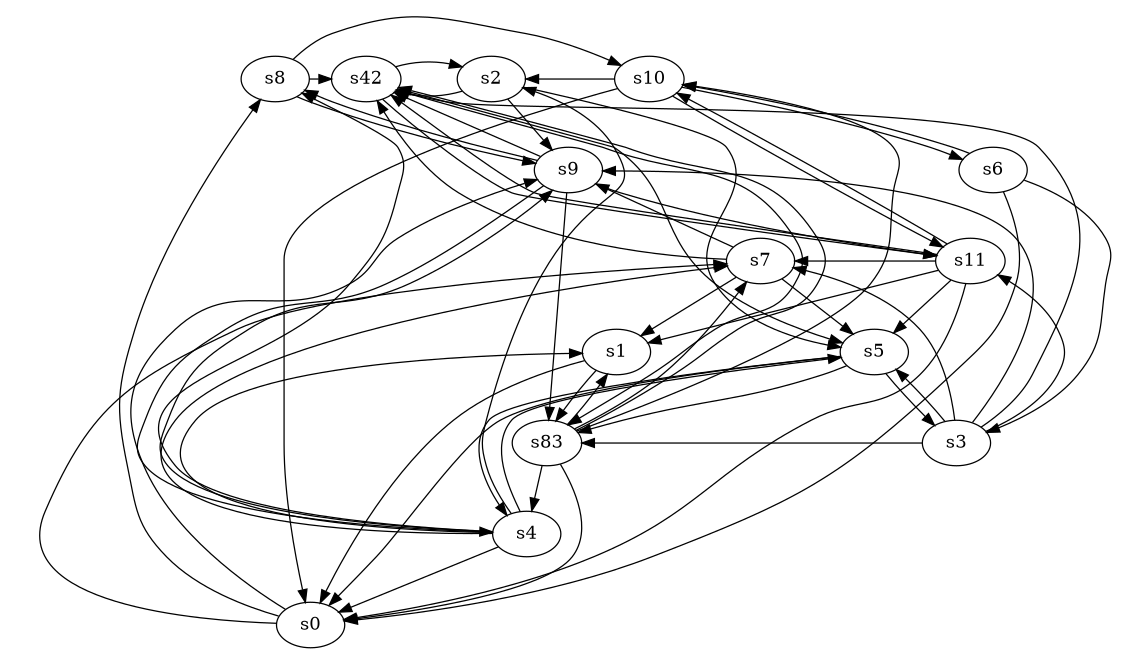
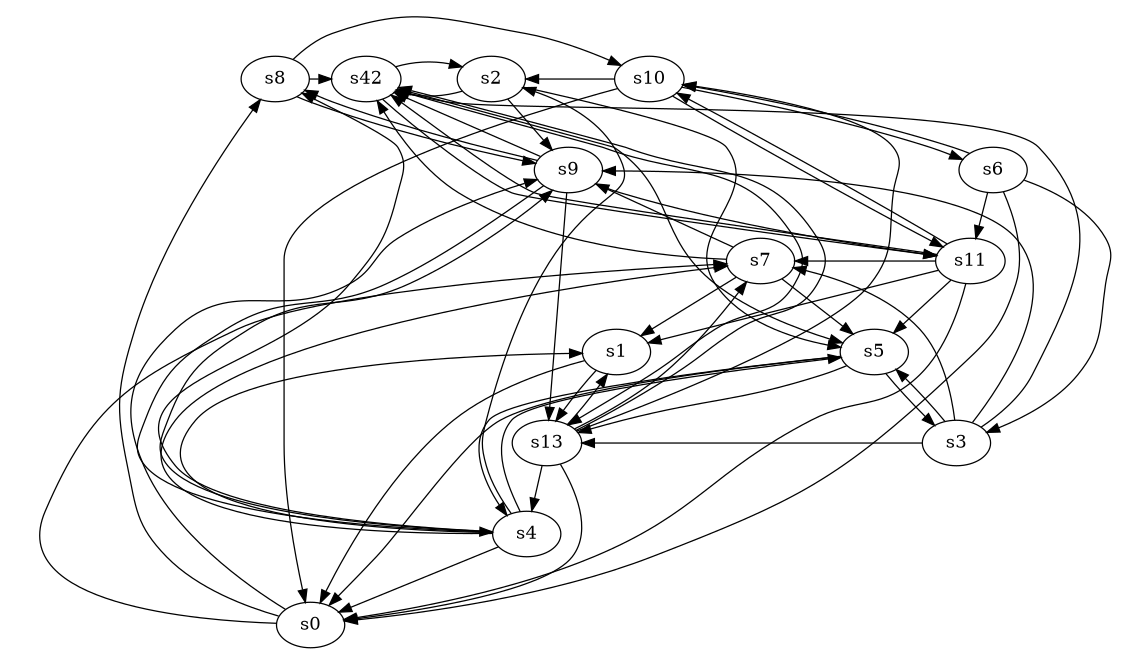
edge "s3" -> "s11": now "s6" -> "s11"
node "s83": label "s83" -> "s13"
